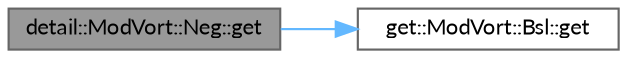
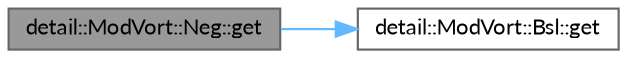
node "get::ModVort::Bsl::get": label "get::ModVort::Bsl::get" -> "detail::ModVort::Bsl::get"
